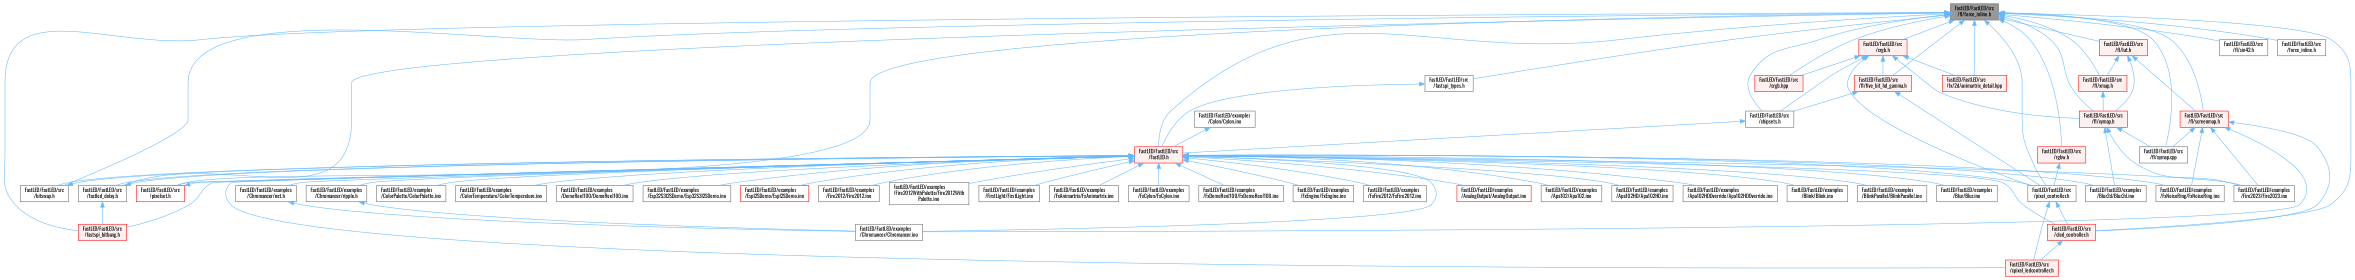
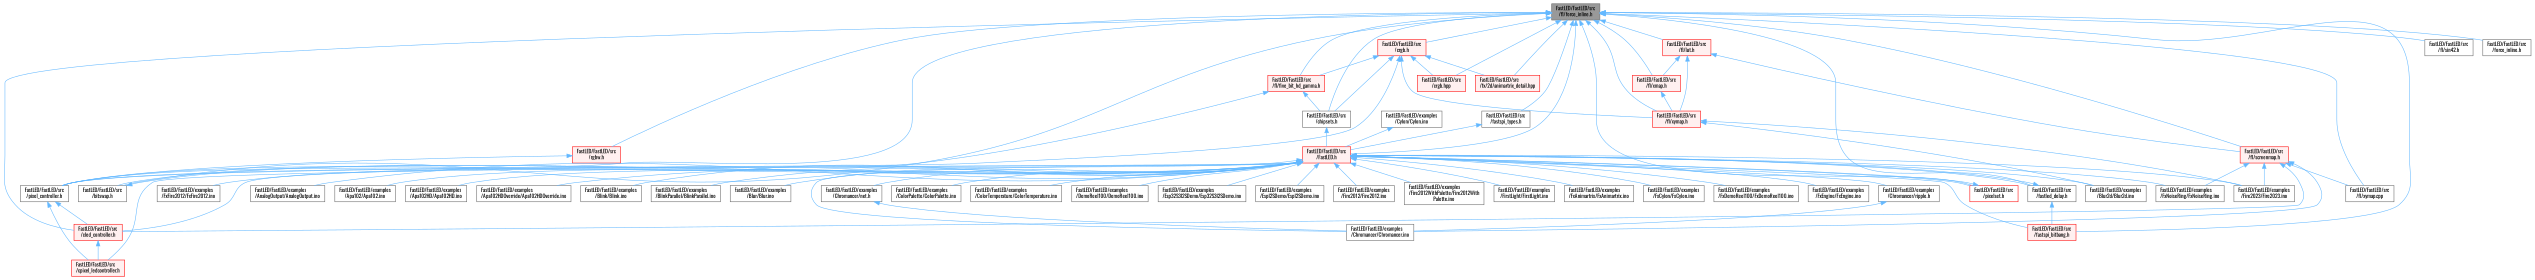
edge "FastLED/FastLED/src /fl/xymap.cpp" -> "FastLED/FastLED/src /fl/xymap.h": removed
node "FastLED/FastLED/examples /EspI2SDemo/EspI2SDemo.ino": color red -> grey40
node "FastLED/FastLED/examples /AnalogOutput/AnalogOutput.ino": color red -> grey40
